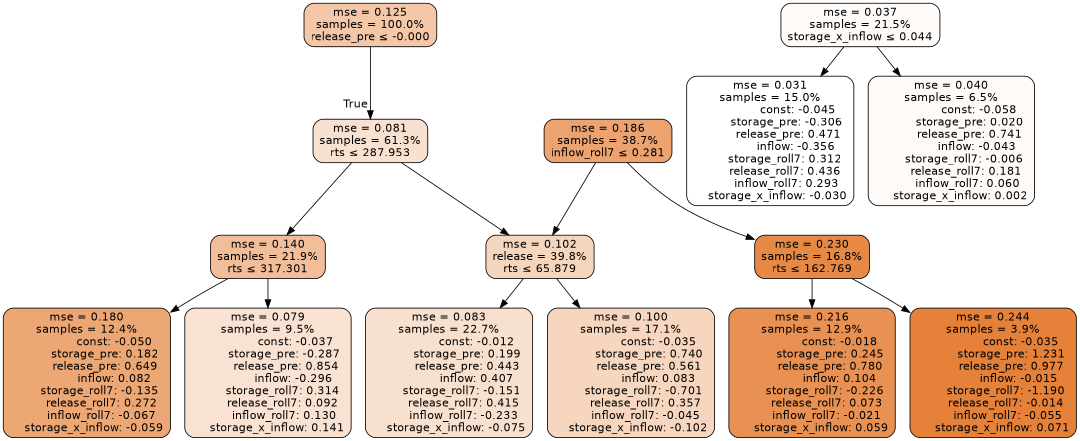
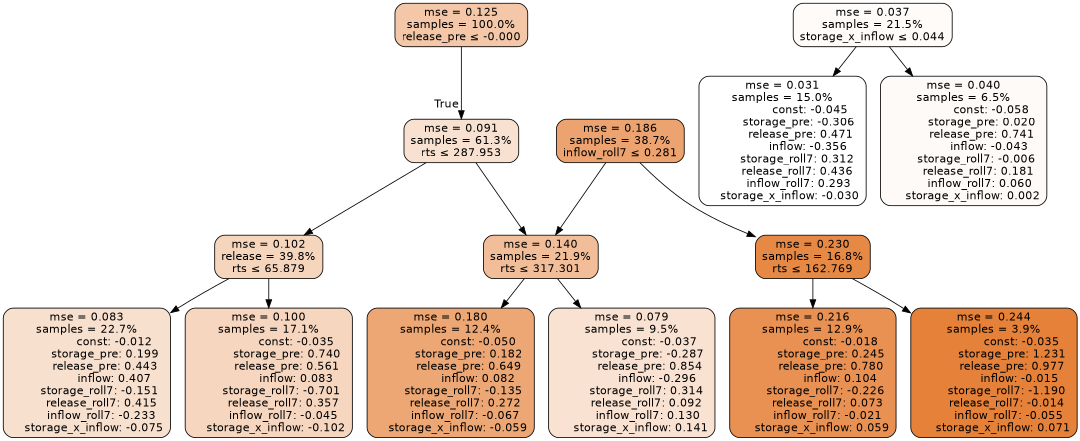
node "mse = 0.081 samples = 61.3% rts ≤ 287.953": label "mse = 0.081 samples = 61.3% rts ≤ 287.953" -> "mse = 0.091 samples = 61.3% rts ≤ 287.953"
edge "mse = 0.186 samples = 38.7% inflow_roll7 ≤ 0.281" -> "mse = 0.102 release = 39.8% rts ≤ 65.879": now "mse = 0.186 samples = 38.7% inflow_roll7 ≤ 0.281" -> "mse = 0.140 samples = 21.9% rts ≤ 317.301"
